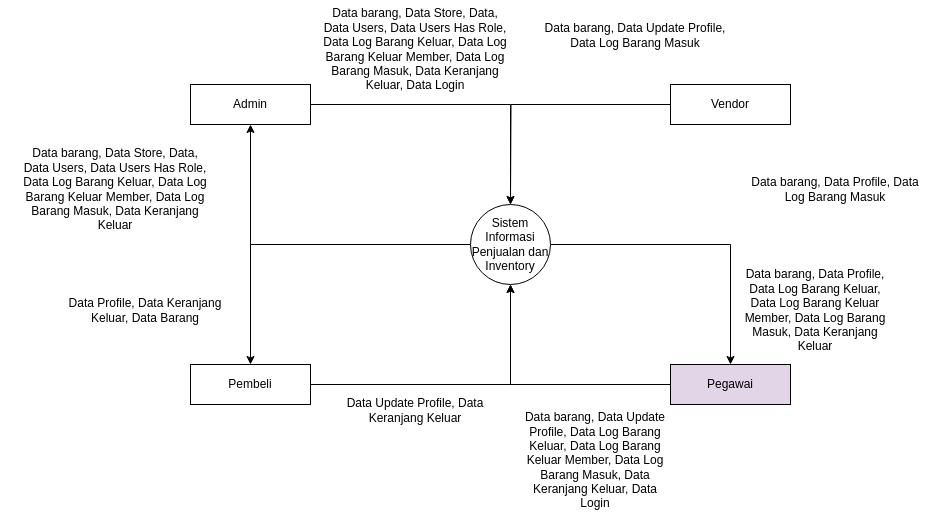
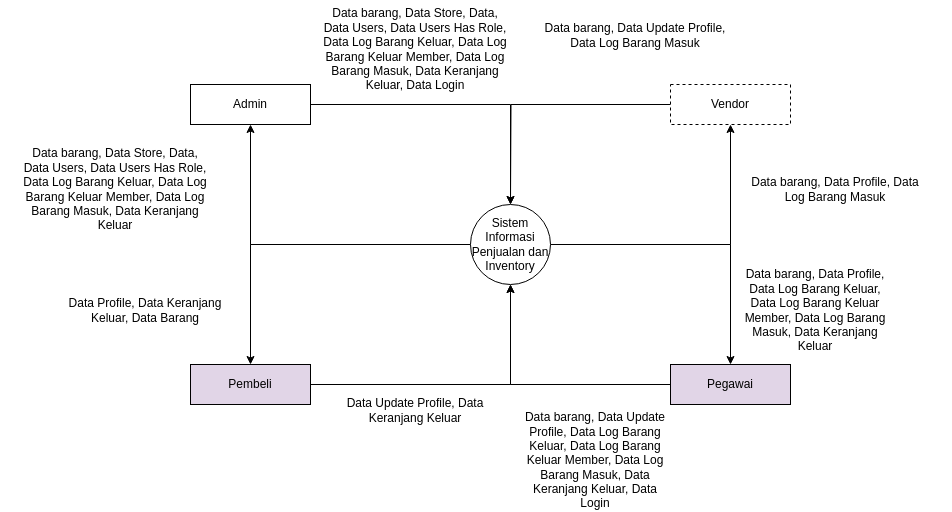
node "Vendor": style solid -> dashed
edge "Sistem Informasi Penjualan dan Inventory" -> "Vendor": added
node "Pembeli": fillcolor #ffffff -> #e1d5e7
